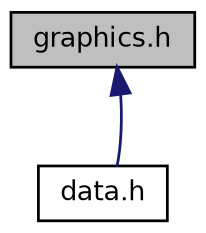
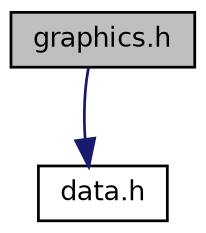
edge "data.h" -> "graphics.h": reversed
